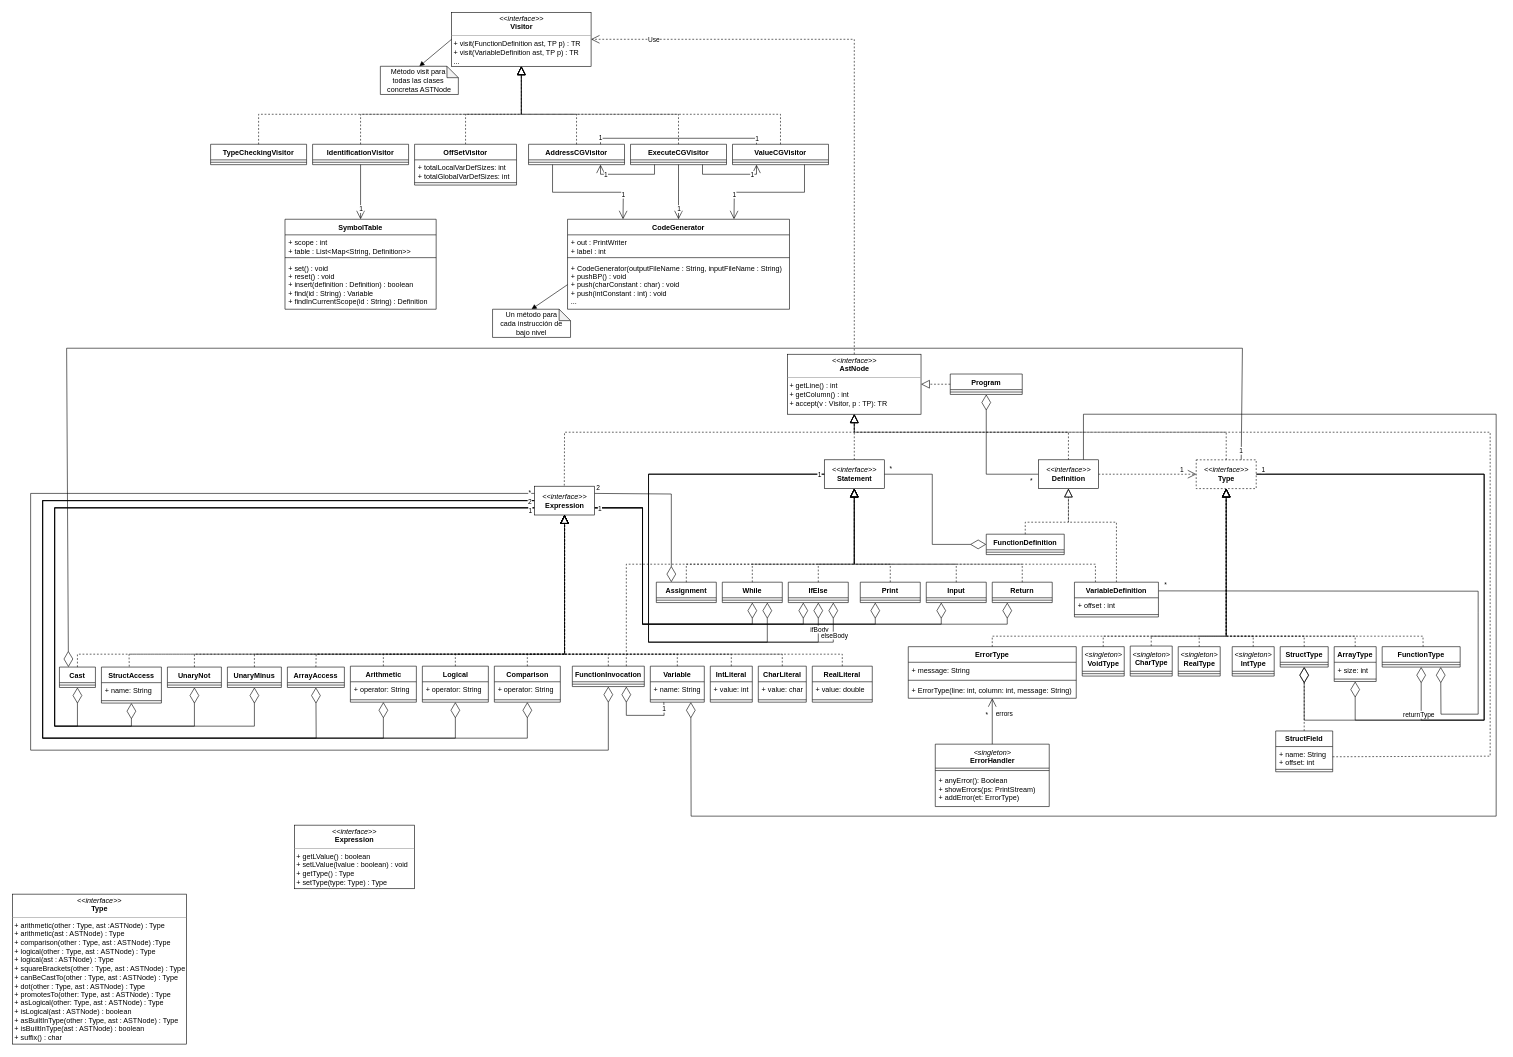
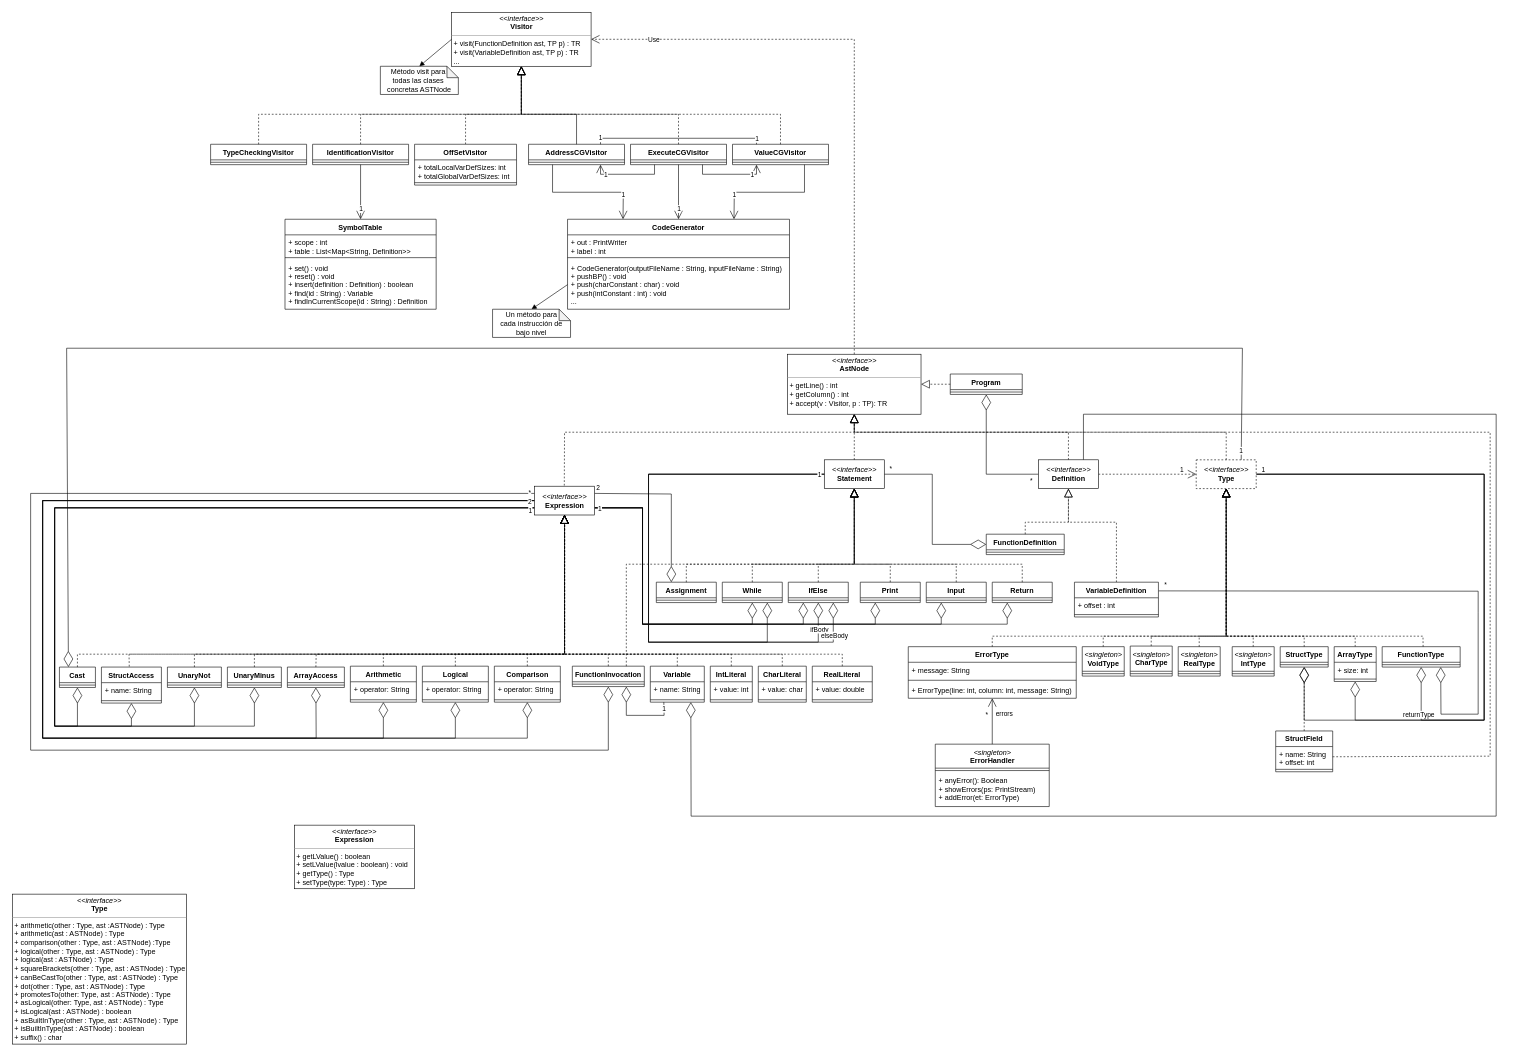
edge "AddressCGVisitor" -> "<<interface>> Visitor + visit(FunctionDefinition ast, TP p) : TR + visit(VariableDefinition ast, TP p) : TR ...": style dashed -> solid
edge "VariableDefinition" -> "<<interface>> Statement": removed
